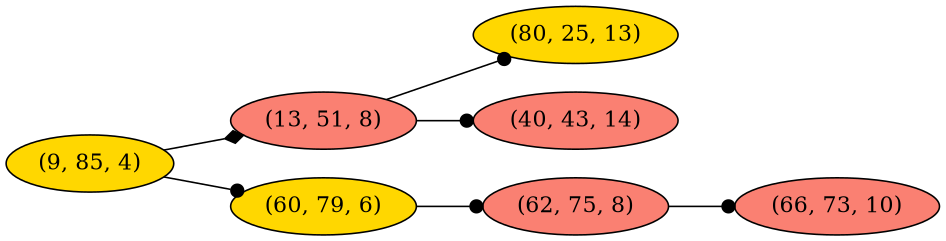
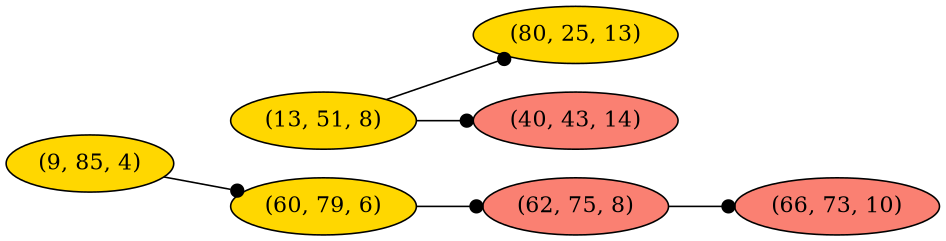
node "(13, 51, 8)": fillcolor salmon -> gold
edge "(9, 85, 4)" -> "(13, 51, 8)": removed
